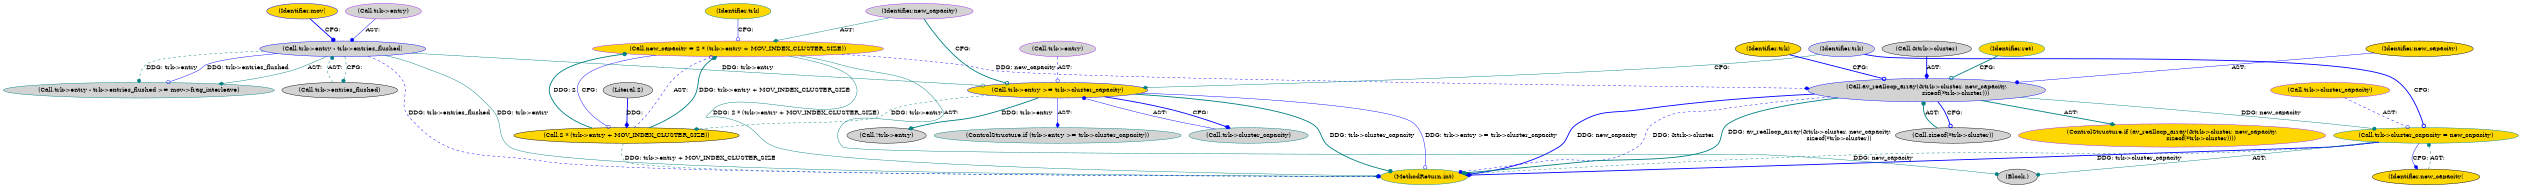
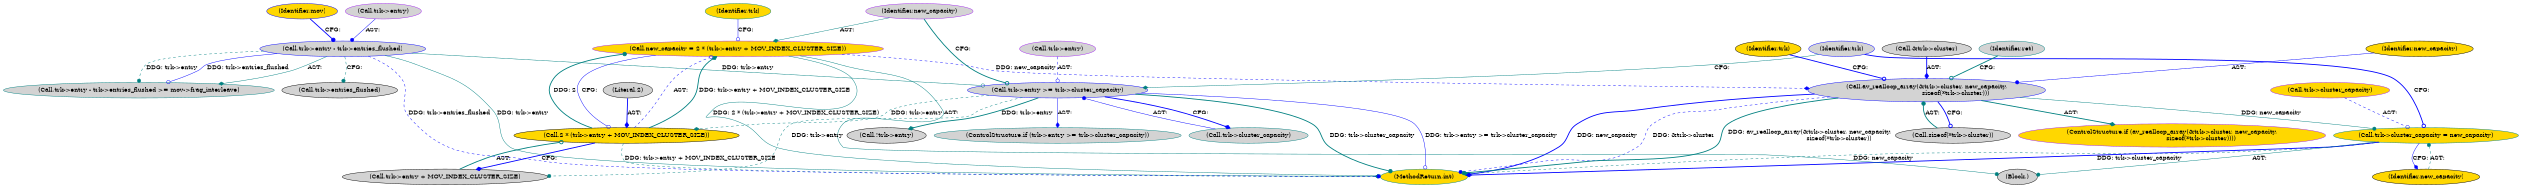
node "(Identifier,ret)": fillcolor gold -> lightgrey
edge "(Call,trk->entries_flushed)" -> "(Call,trk->entry - trk->entries_flushed)": removed, label "AST:"
node "(Call,trk->entry >= trk->cluster_capacity)": fillcolor gold -> lightgrey
edge "(Literal,2)" -> "(Call,2 * (trk->entry + MOV_INDEX_CLUSTER_SIZE))": label "DDG: " -> "AST: "
node "(Call,trk->entry + MOV_INDEX_CLUSTER_SIZE)": added
